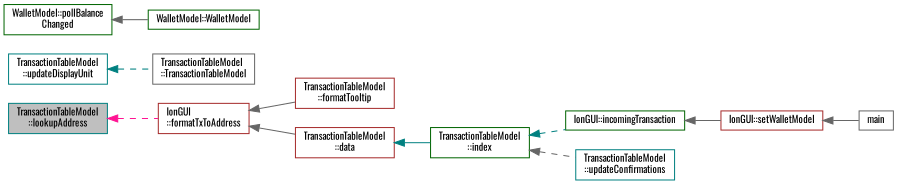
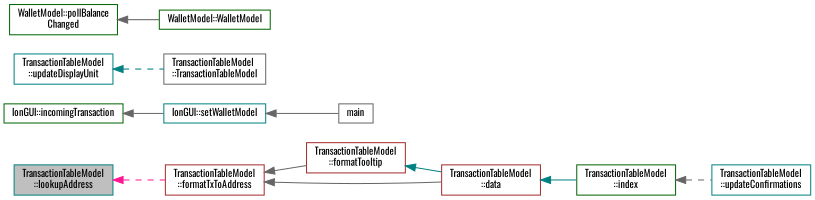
node "IonGUI ::formatTxToAddress": label "IonGUI ::formatTxToAddress" -> "TransactionTableModel ::formatTxToAddress"
node "IonGUI::setWalletModel": color brown -> teal
edge "IonGUI::incomingTransaction" -> "TransactionTableModel ::index": removed
edge "TransactionTableModel ::data" -> "TransactionTableModel ::formatTooltip": added
